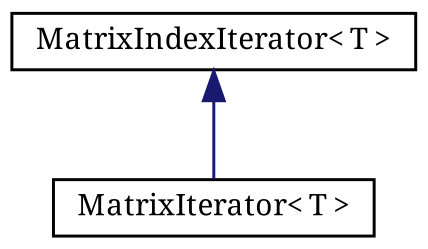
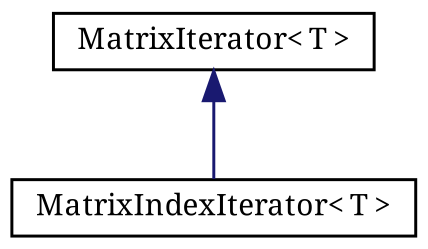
edge "MatrixIterator< T >" -> "MatrixIndexIterator< T >": reversed
